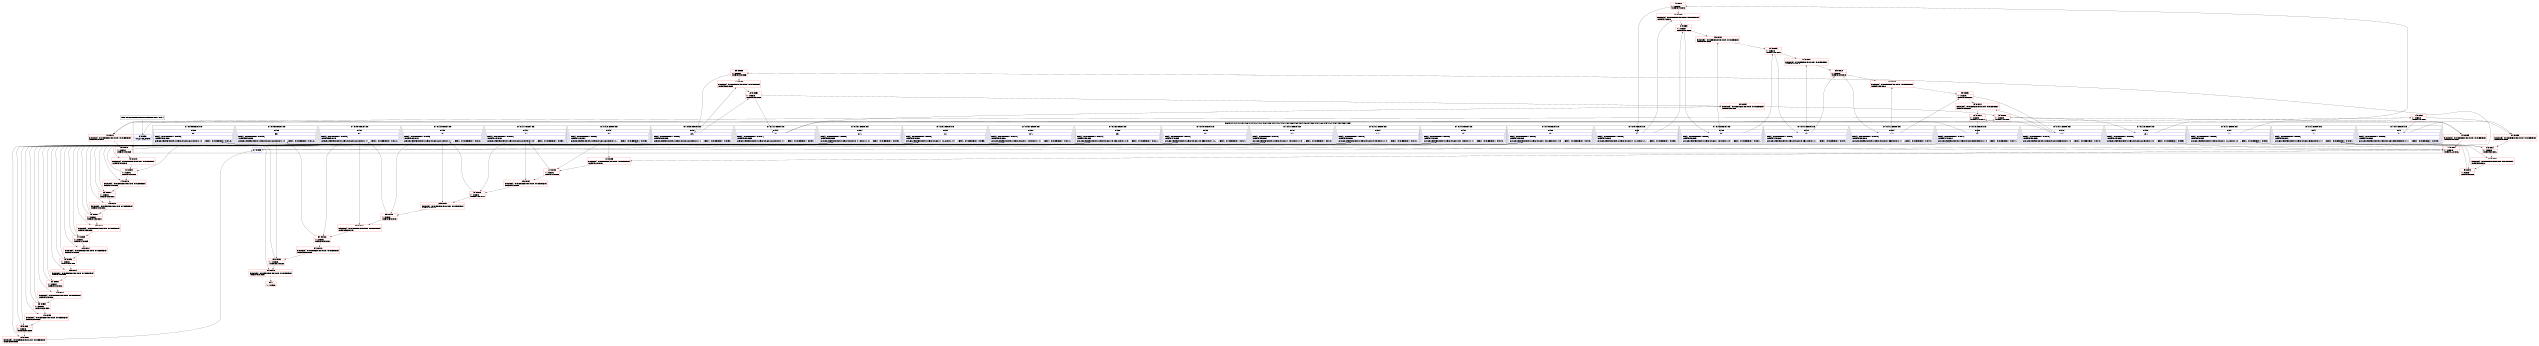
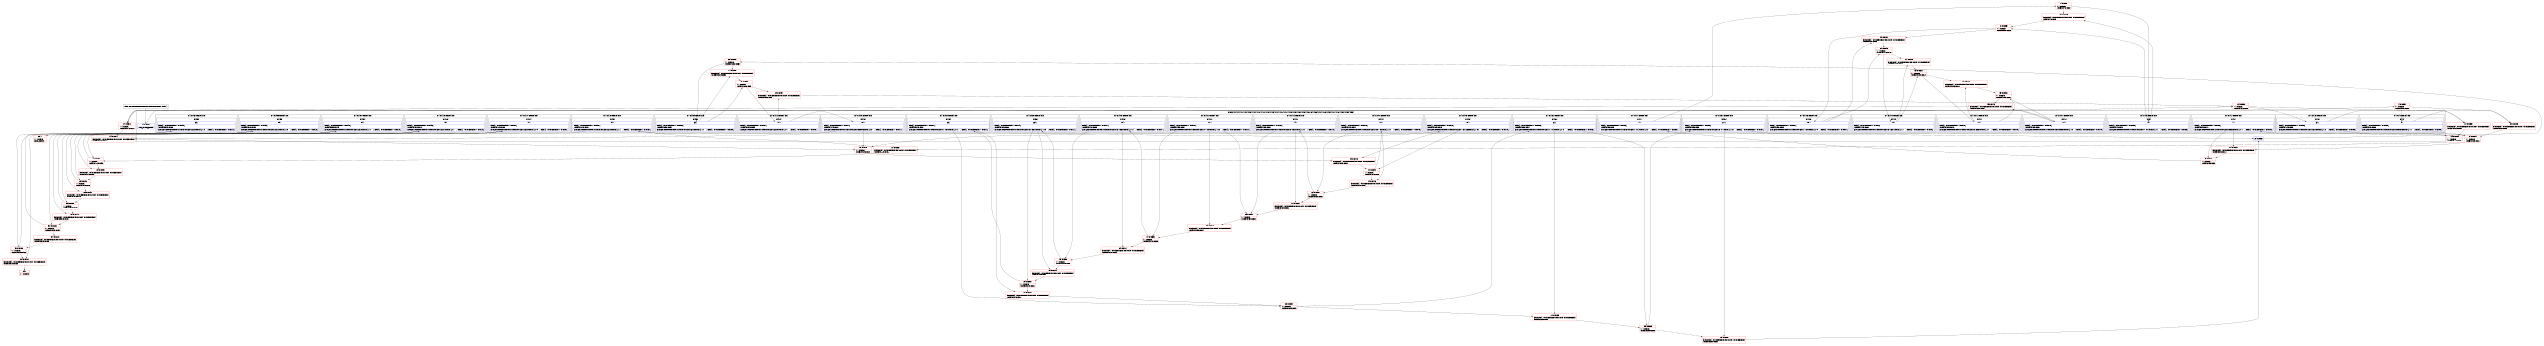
node "83: ?": added
edge "25: 0x0092" -> "26: ?": reversed
